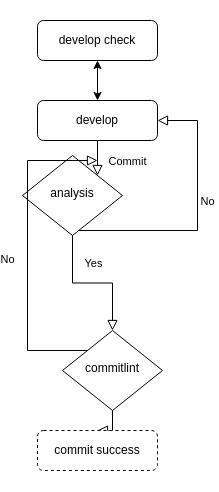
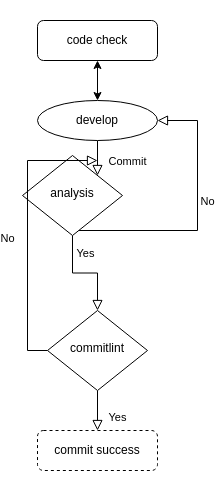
node "develop check": label "develop check" -> "code check"
node "develop": shape rounded rectangle -> ellipse
node "commitlint": moved (113, 371) -> (98, 351)
